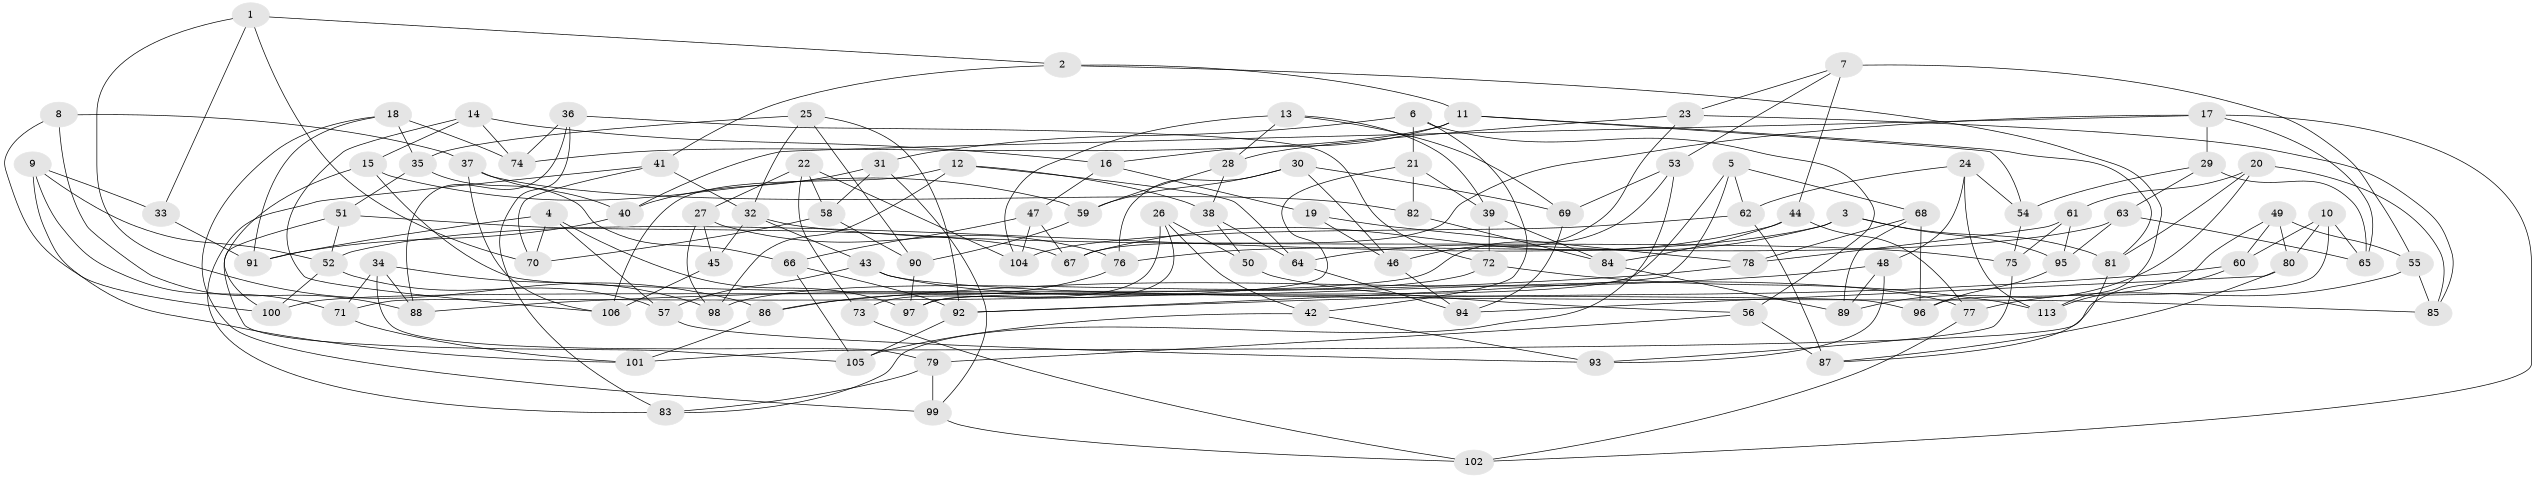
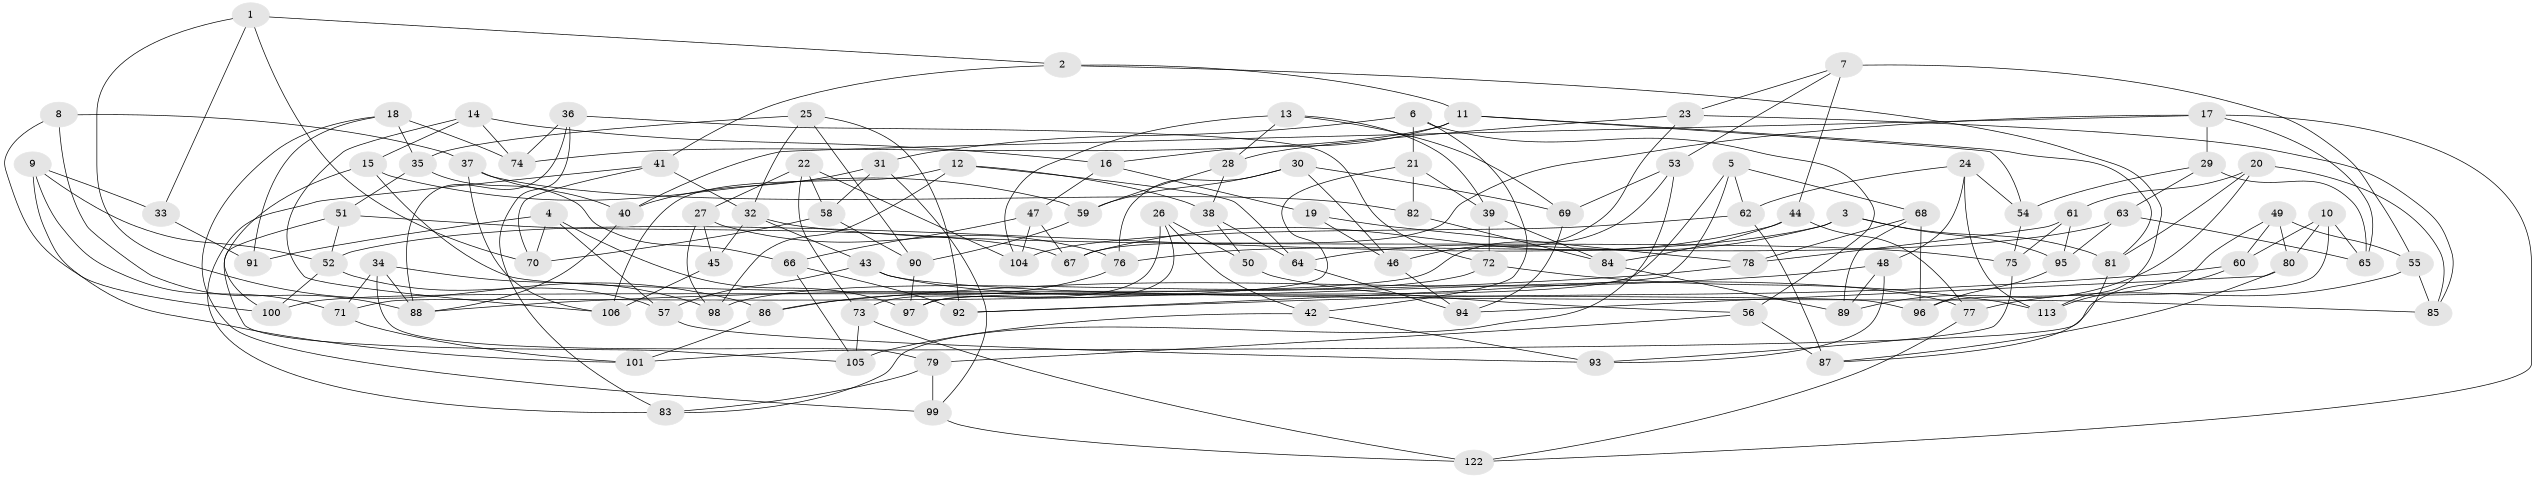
edge "40" -- "91": now "40" -- "88"
edge "92" -- "105": now "73" -- "105"
node "102": label "102" -> "122"
